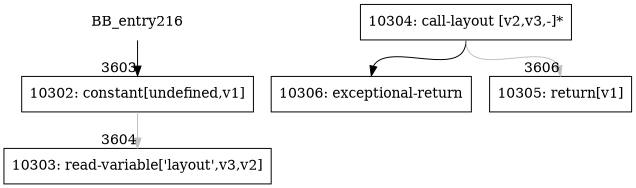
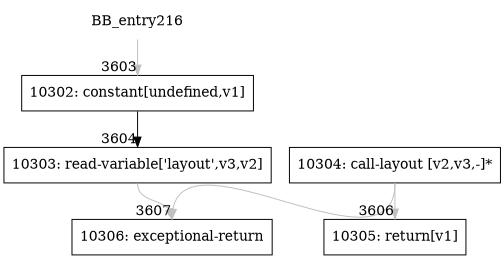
edge "BB_entry216" -> "10302: constant[undefined,v1]": color black -> gray
edge "10304: call-layout [v2,v3,-]*" -> "10306: exceptional-return": color black -> gray
edge "10302: constant[undefined,v1]" -> "10303: read-variable['layout',v3,v2]": color gray -> black
edge "10303: read-variable['layout',v3,v2]" -> "10306: exceptional-return": added
